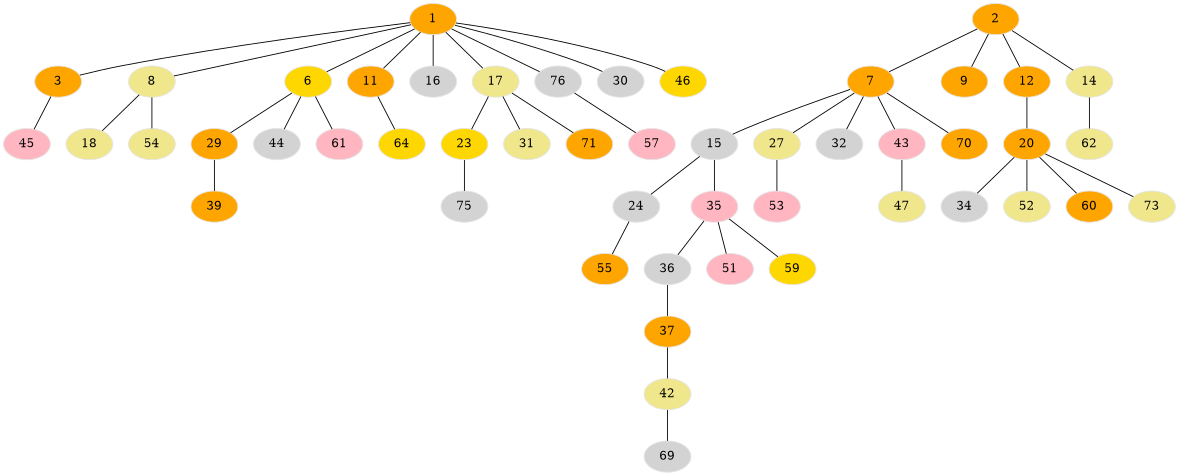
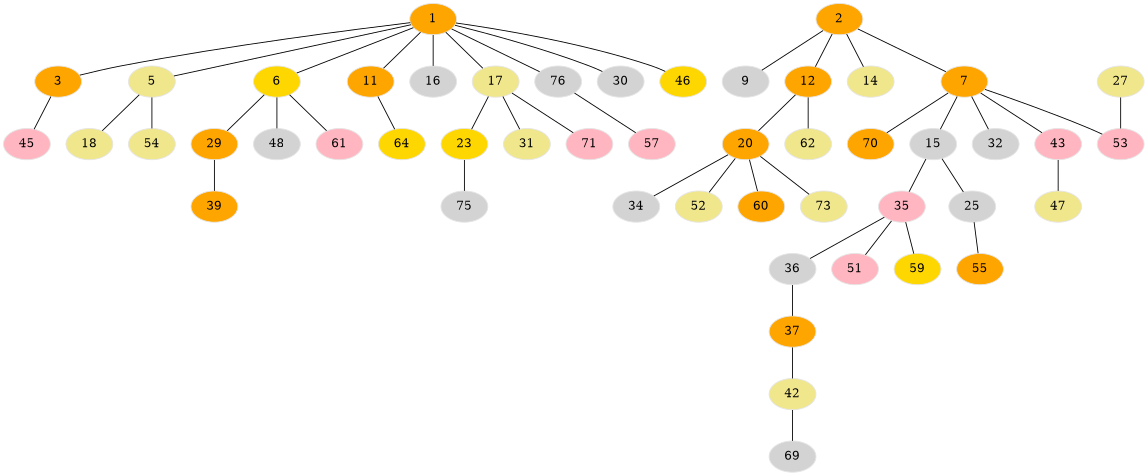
node "8": label "8" -> "5"
node "9": fillcolor orange -> lightgrey
edge "7" -- "27": now "7" -- "53"
edge "14" -- "62": now "12" -- "62"
node "44": label "44" -> "48"
node "71": fillcolor orange -> lightpink
node "24": label "24" -> "25"
